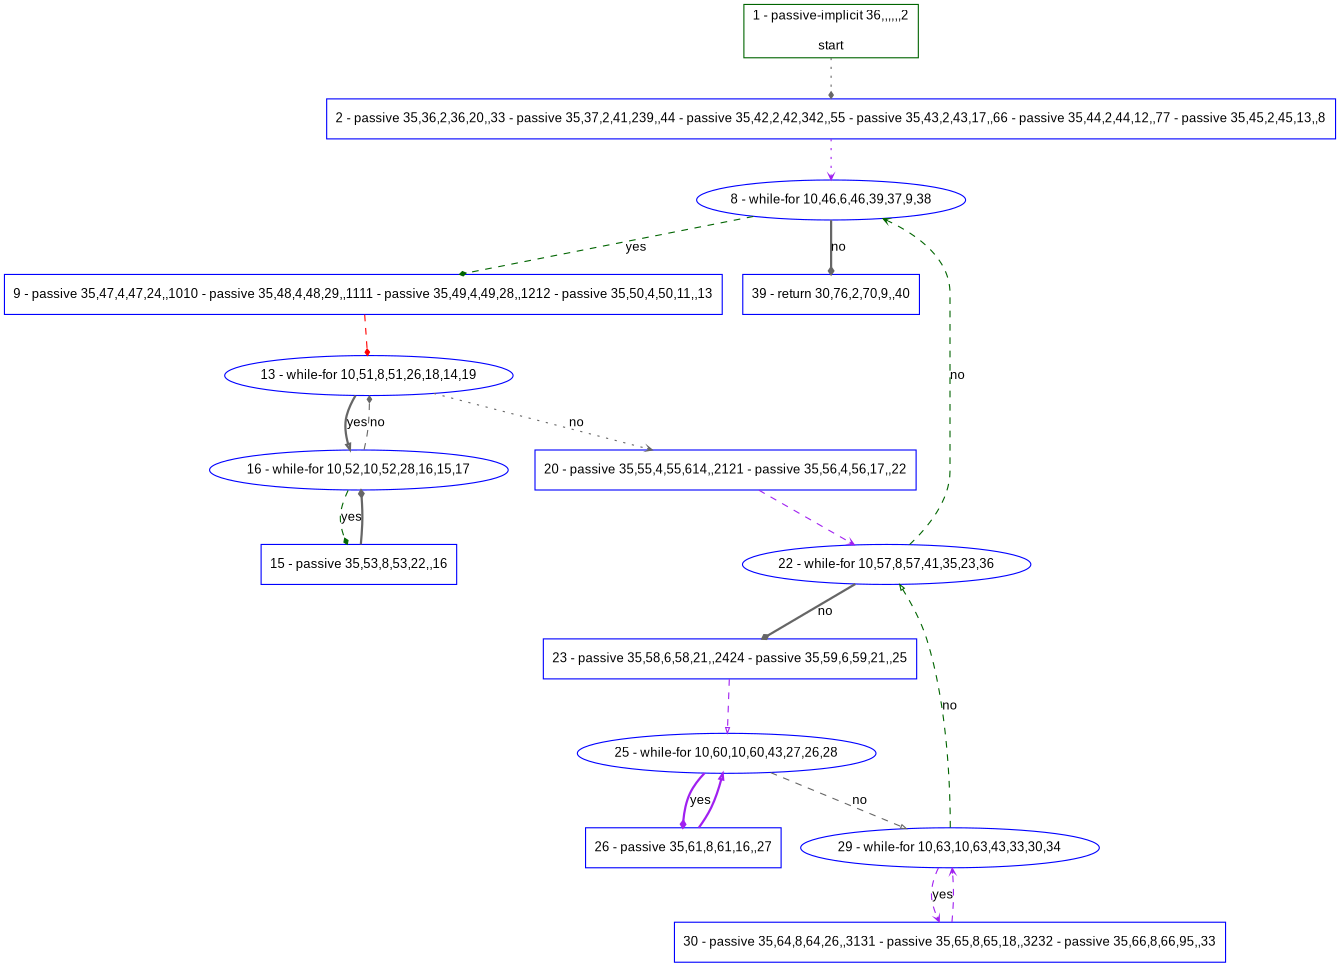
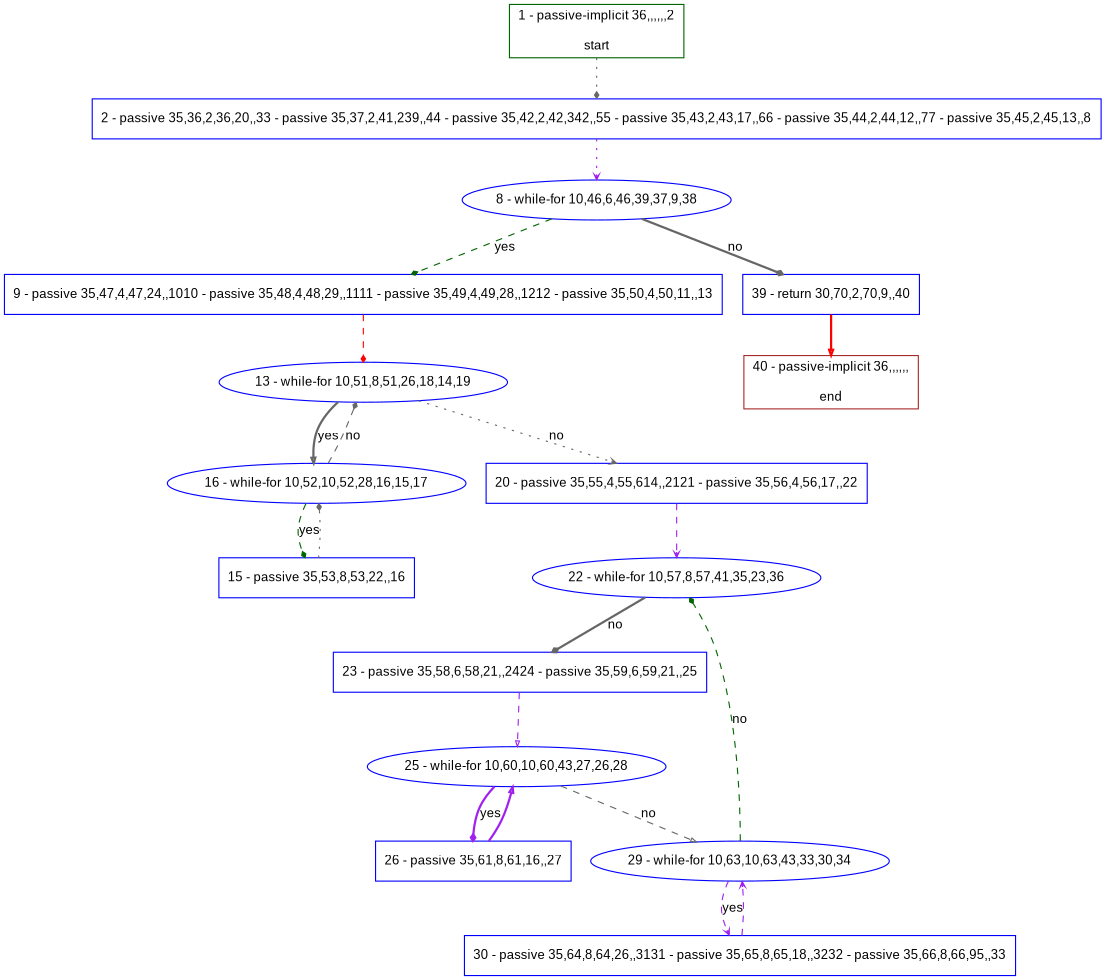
node "39 - return 30,76,2,70,9,,40": label "39 - return 30,76,2,70,9,,40" -> "39 - return 30,70,2,70,9,,40"
edge "22 - while-for 10,57,8,57,41,35,23,36" -> "8 - while-for 10,46,6,46,39,37,9,38": removed, label "no"
node "40 - passive-implicit 36,,,,,, end": added
edge "15 - passive 35,53,8,53,22,,16" -> "16 - while-for 10,52,10,52,28,16,15,17": style bold -> dotted
edge "29 - while-for 10,63,10,63,43,33,30,34" -> "22 - while-for 10,57,8,57,41,35,23,36": arrowhead onormal -> diamond
